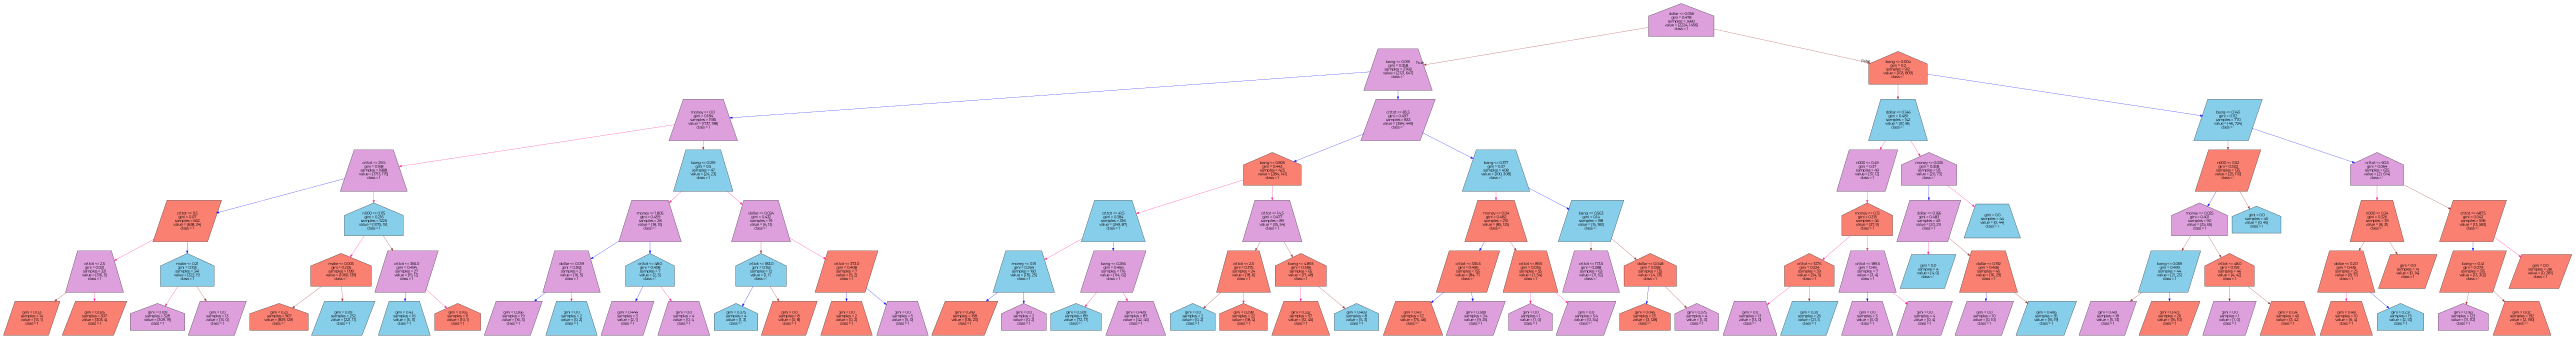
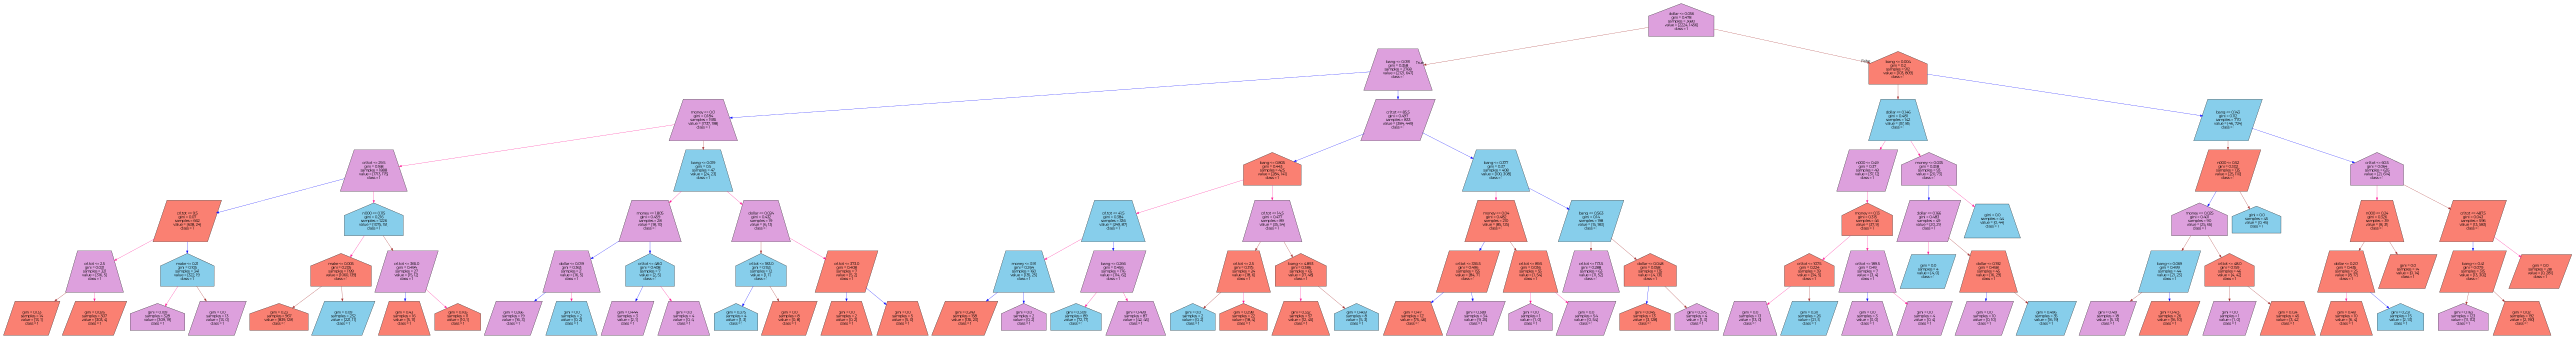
node "gini = 0.43 samples = 16 value = [5, 11] class = 1": fillcolor skyblue -> salmon
node "gini = 0.0 samples = 5 value = [5, 0] class = 1": fillcolor plum -> salmon
